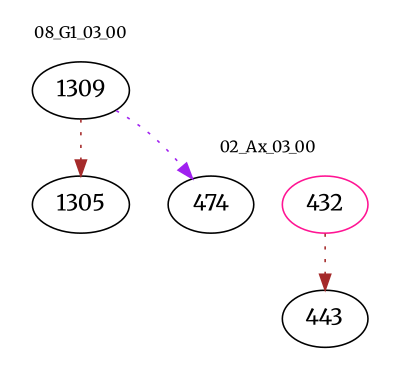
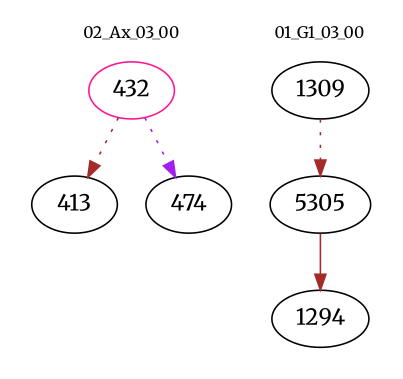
cluster "08_G1_03_00": label "08_G1_03_00" -> "01_G1_03_00"
edge "1309" -> "474": now "432" -> "474"
node "1305": label "1305" -> "5305"
node "1294": added
node "443": label "443" -> "413"
